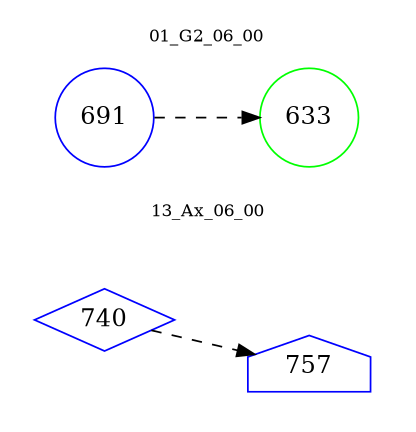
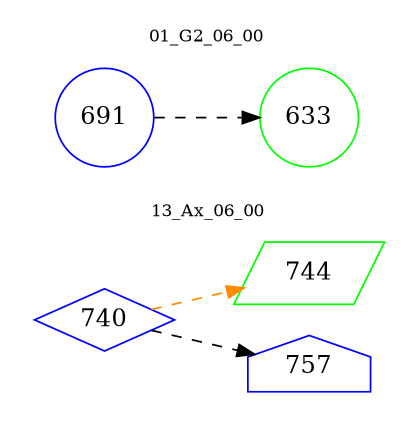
node "744": added
